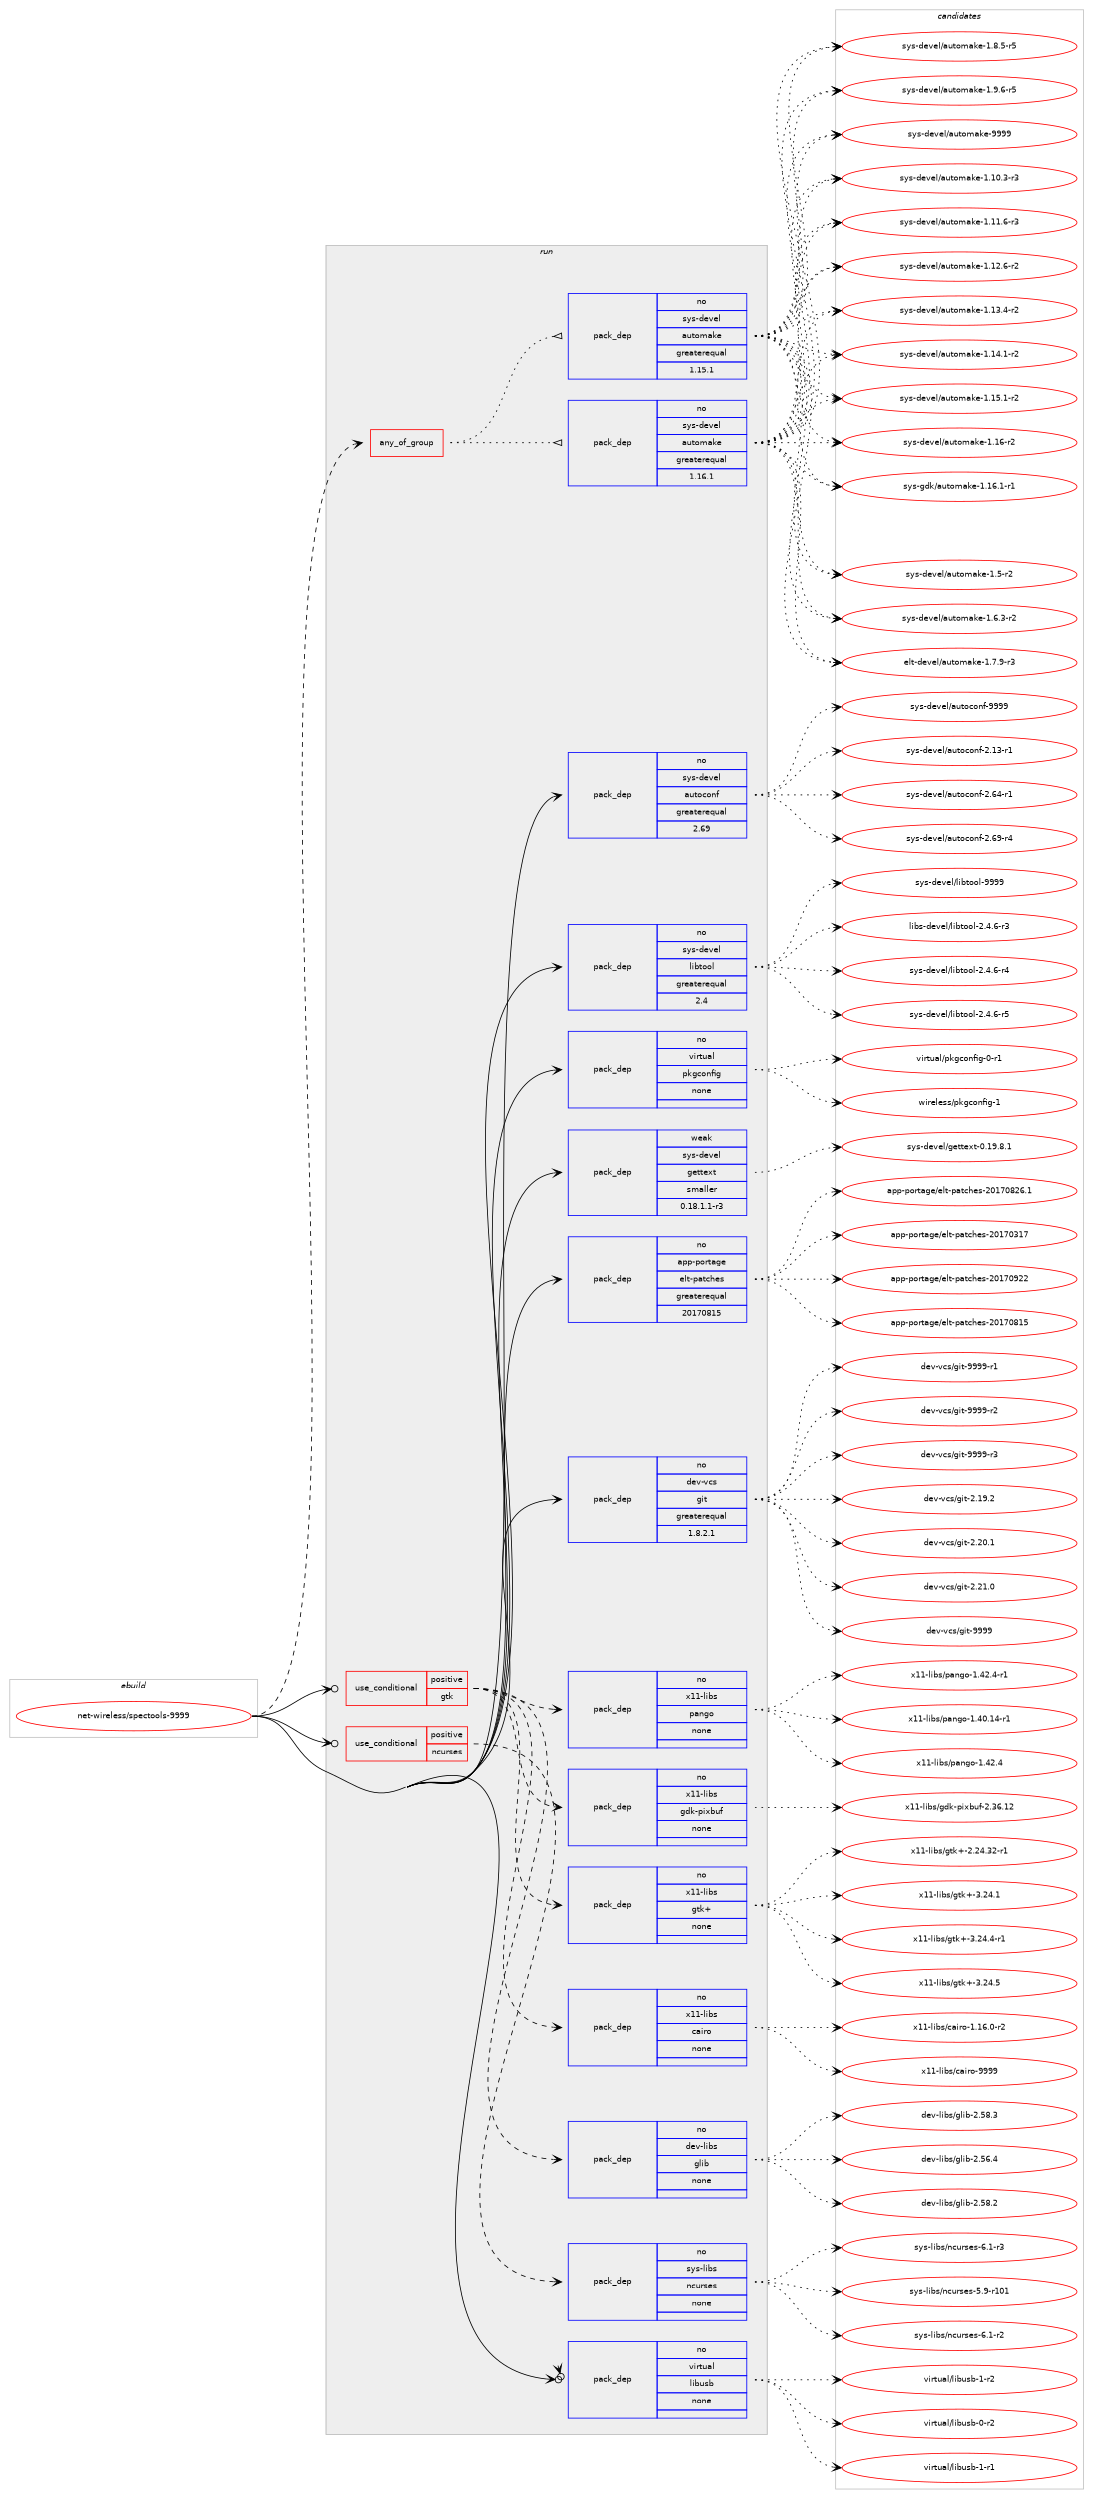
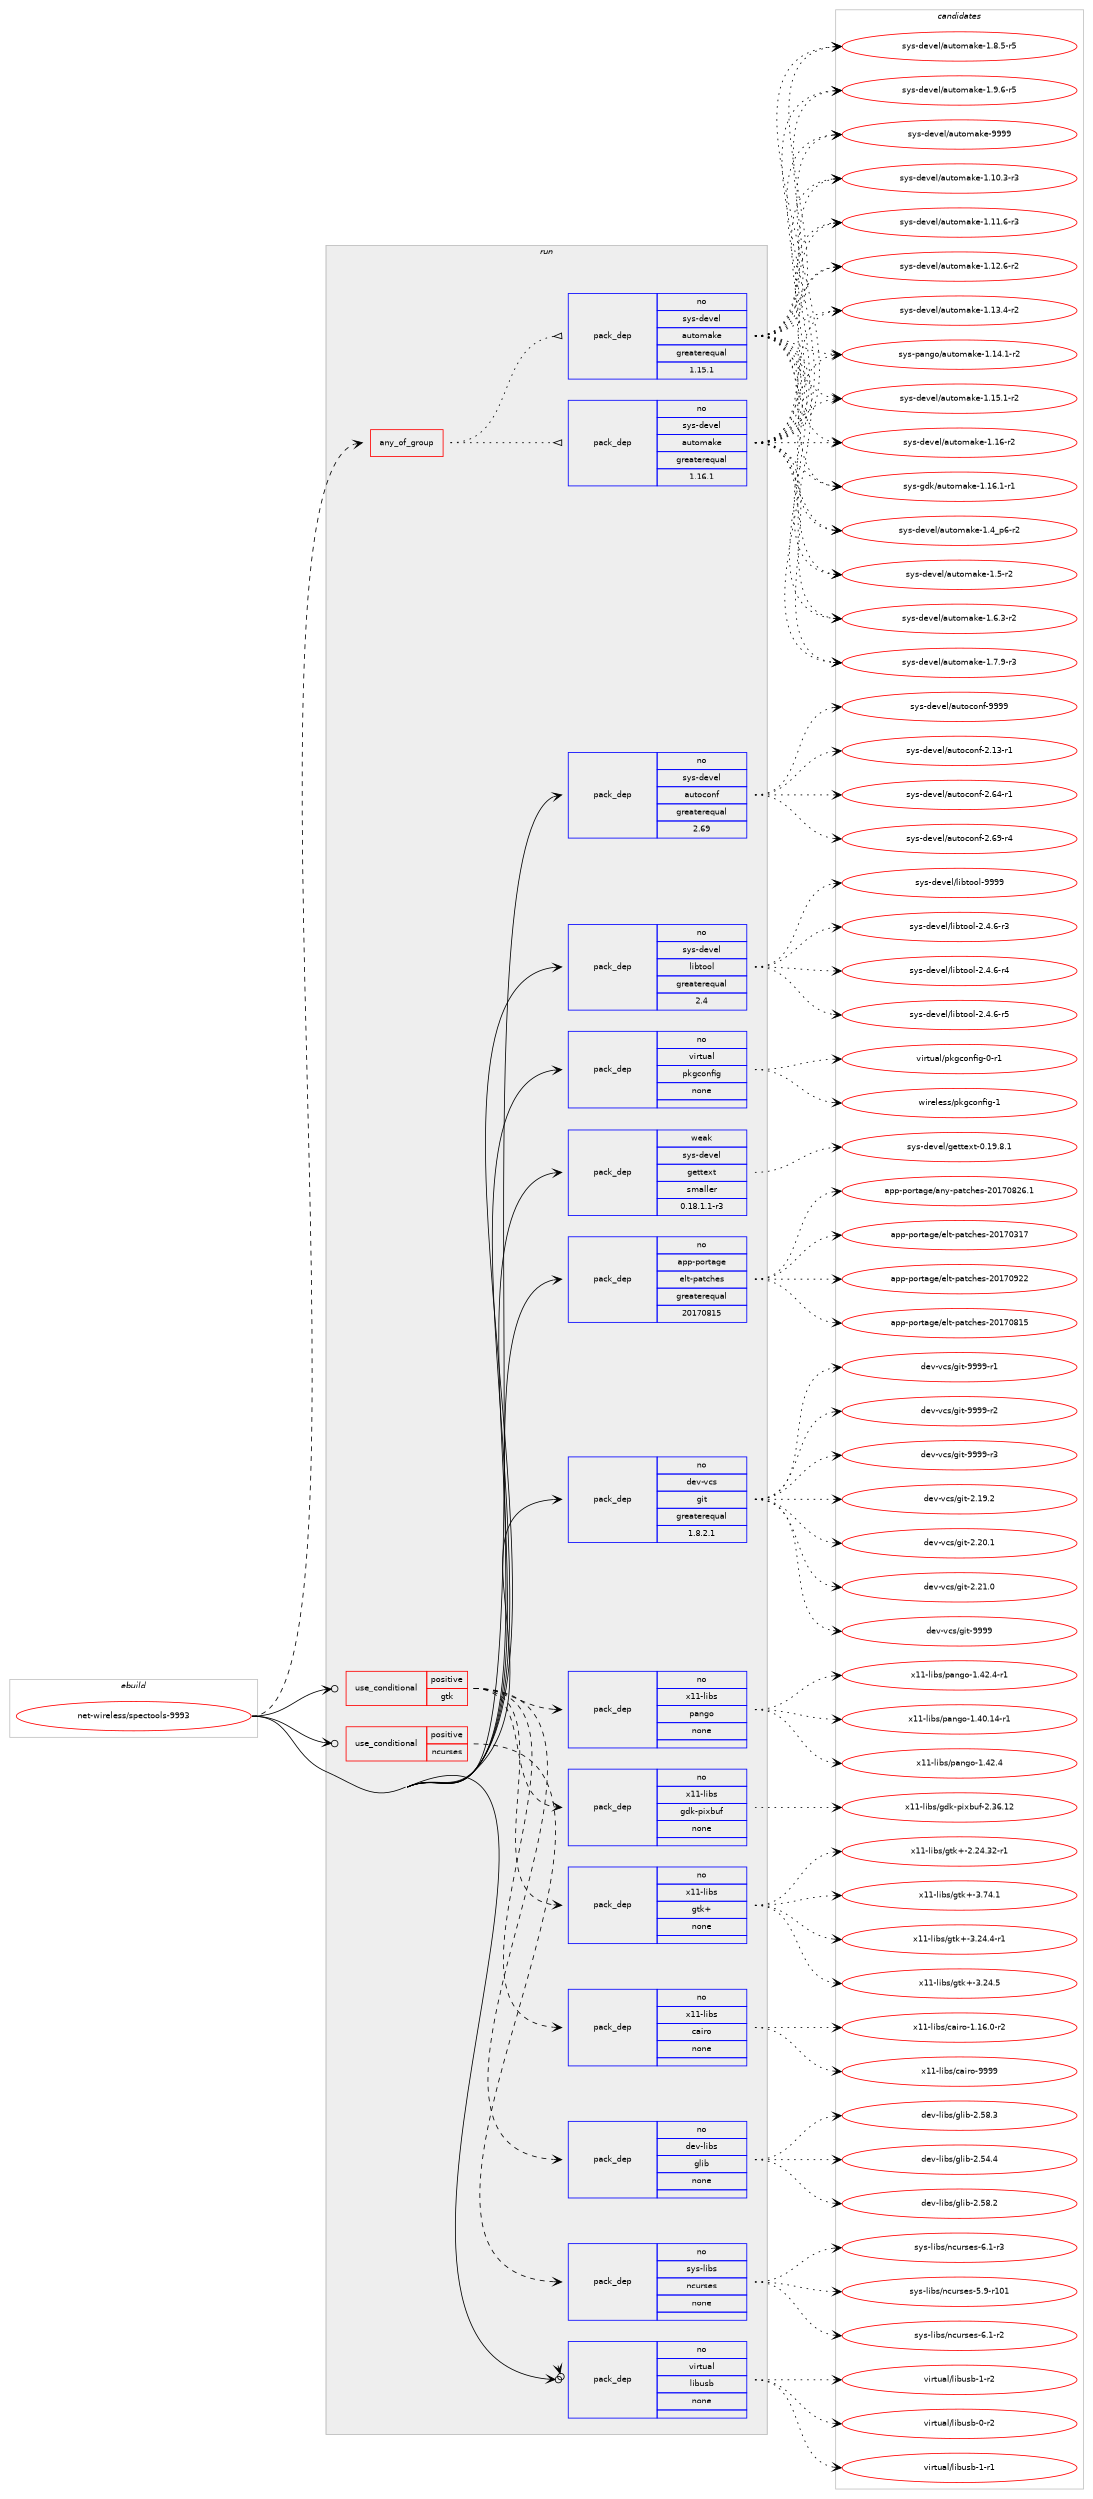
node "sys-devel/automake-1.14.1-r2": label "sys-devel/automake-1.14.1-r2" -> "sys-pango/automake-1.14.1-r2"
node "sys-devel/automake-1.4_p6-r2": added
node "elt-devel/automake-1.7.9-r3": label "elt-devel/automake-1.7.9-r3" -> "sys-devel/automake-1.7.9-r3"
node "libs-devel/libtool-2.4.6-r3": label "libs-devel/libtool-2.4.6-r3" -> "sys-devel/libtool-2.4.6-r3"
node "app-portage/elt-patches-20170826.1": label "app-portage/elt-patches-20170826.1" -> "app-portage/any-patches-20170826.1"
node "net-wireless/spectools-9999": label "net-wireless/spectools-9999" -> "net-wireless/spectools-9993"
node "x11-libs/gtk+-3.24.1": label "x11-libs/gtk+-3.24.1" -> "x11-libs/gtk+-3.74.1"
node "dev-libs/glib-2.56.4": label "dev-libs/glib-2.56.4" -> "dev-libs/glib-2.54.4"
